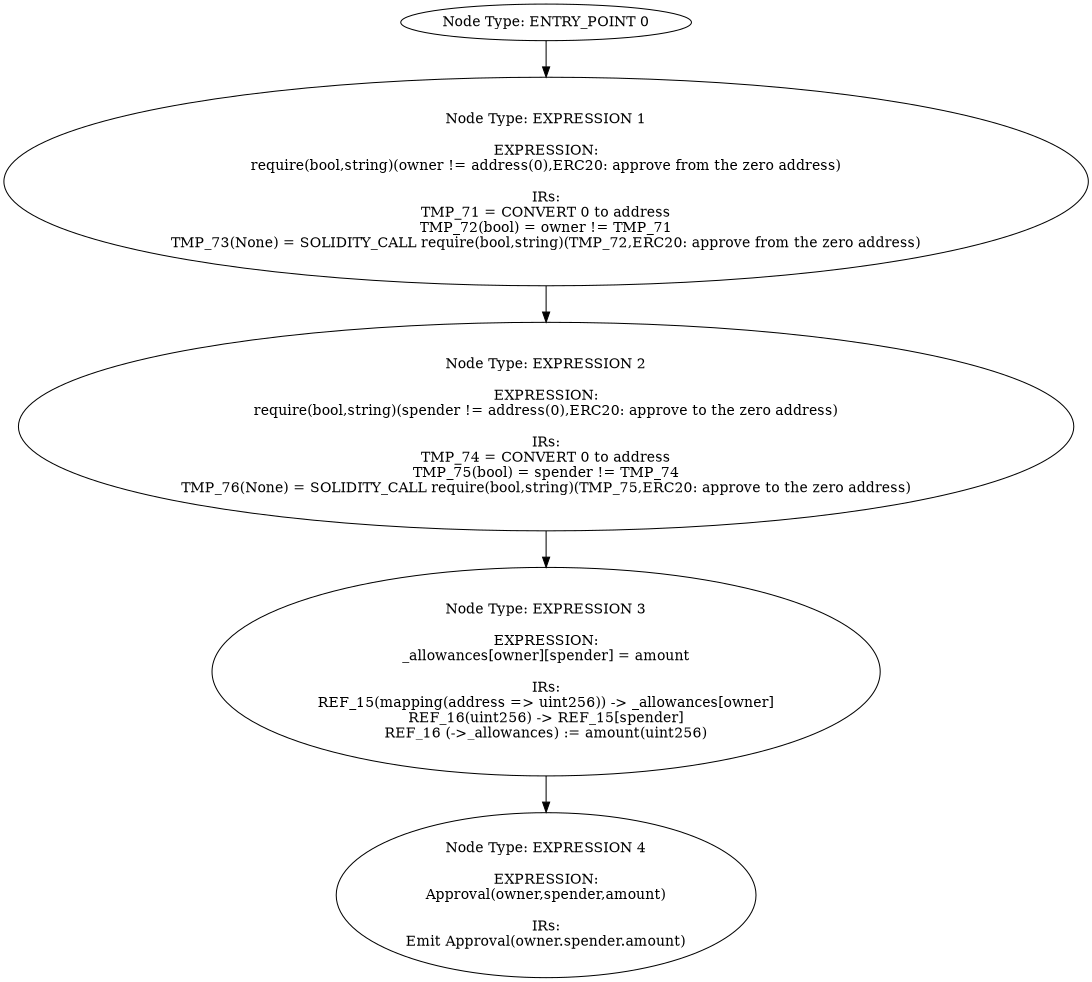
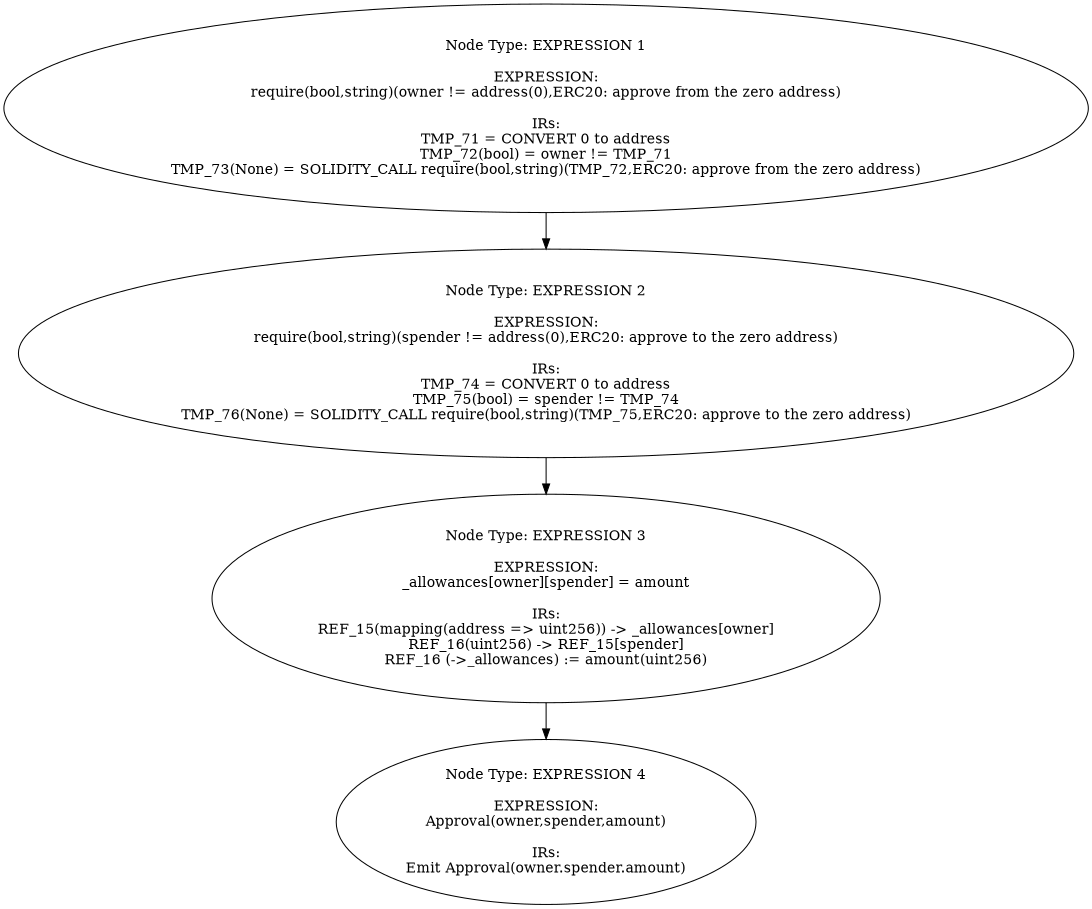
node "Node Type: ENTRY_POINT 0": removed
